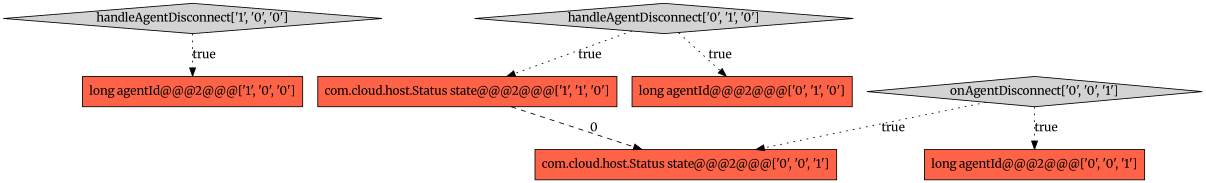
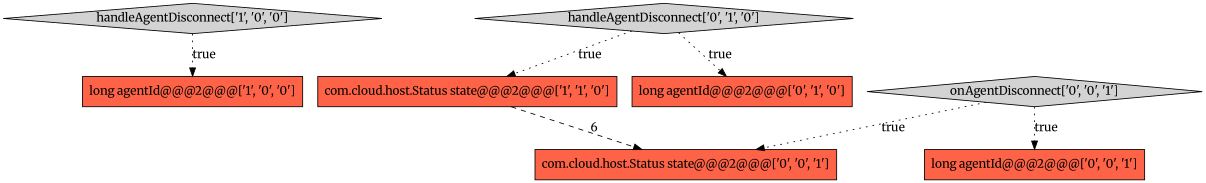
edge "com.cloud.host.Status state@@@2@@@['1', '1', '0']" -> "com.cloud.host.Status state@@@2@@@['0', '0', '1']": label "0" -> "6"
